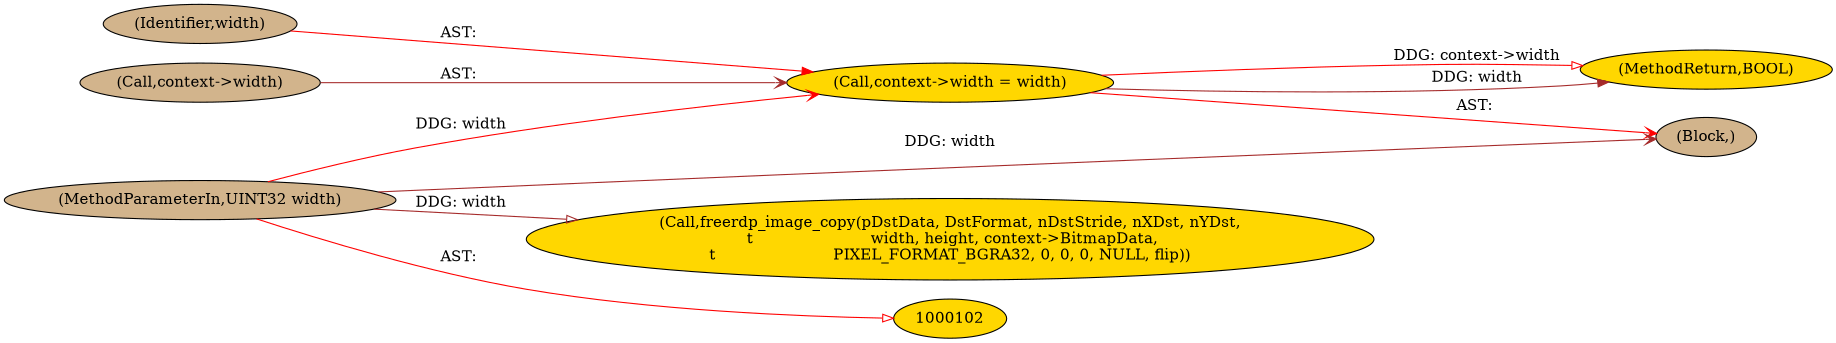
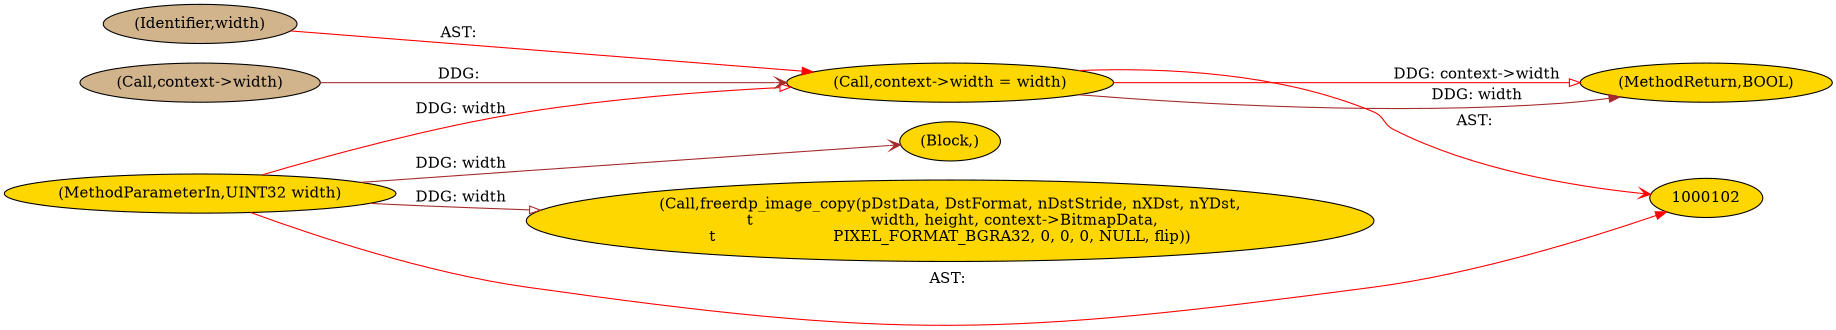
edge "(Call,context->width)" -> "(Call,context->width = width)": label "AST: " -> "DDG: "
edge "(Call,context->width = width)" -> "(Block,)": now "(Call,context->width = width)" -> "1000102"
edge "(MethodParameterIn,UINT32 width)" -> "(Call,context->width = width)": arrowhead vee -> onormal
node "(Block,)": fillcolor tan -> gold
node "(MethodParameterIn,UINT32 width)": fillcolor tan -> gold
edge "(MethodParameterIn,UINT32 width)" -> "1000102": arrowhead onormal -> normal
